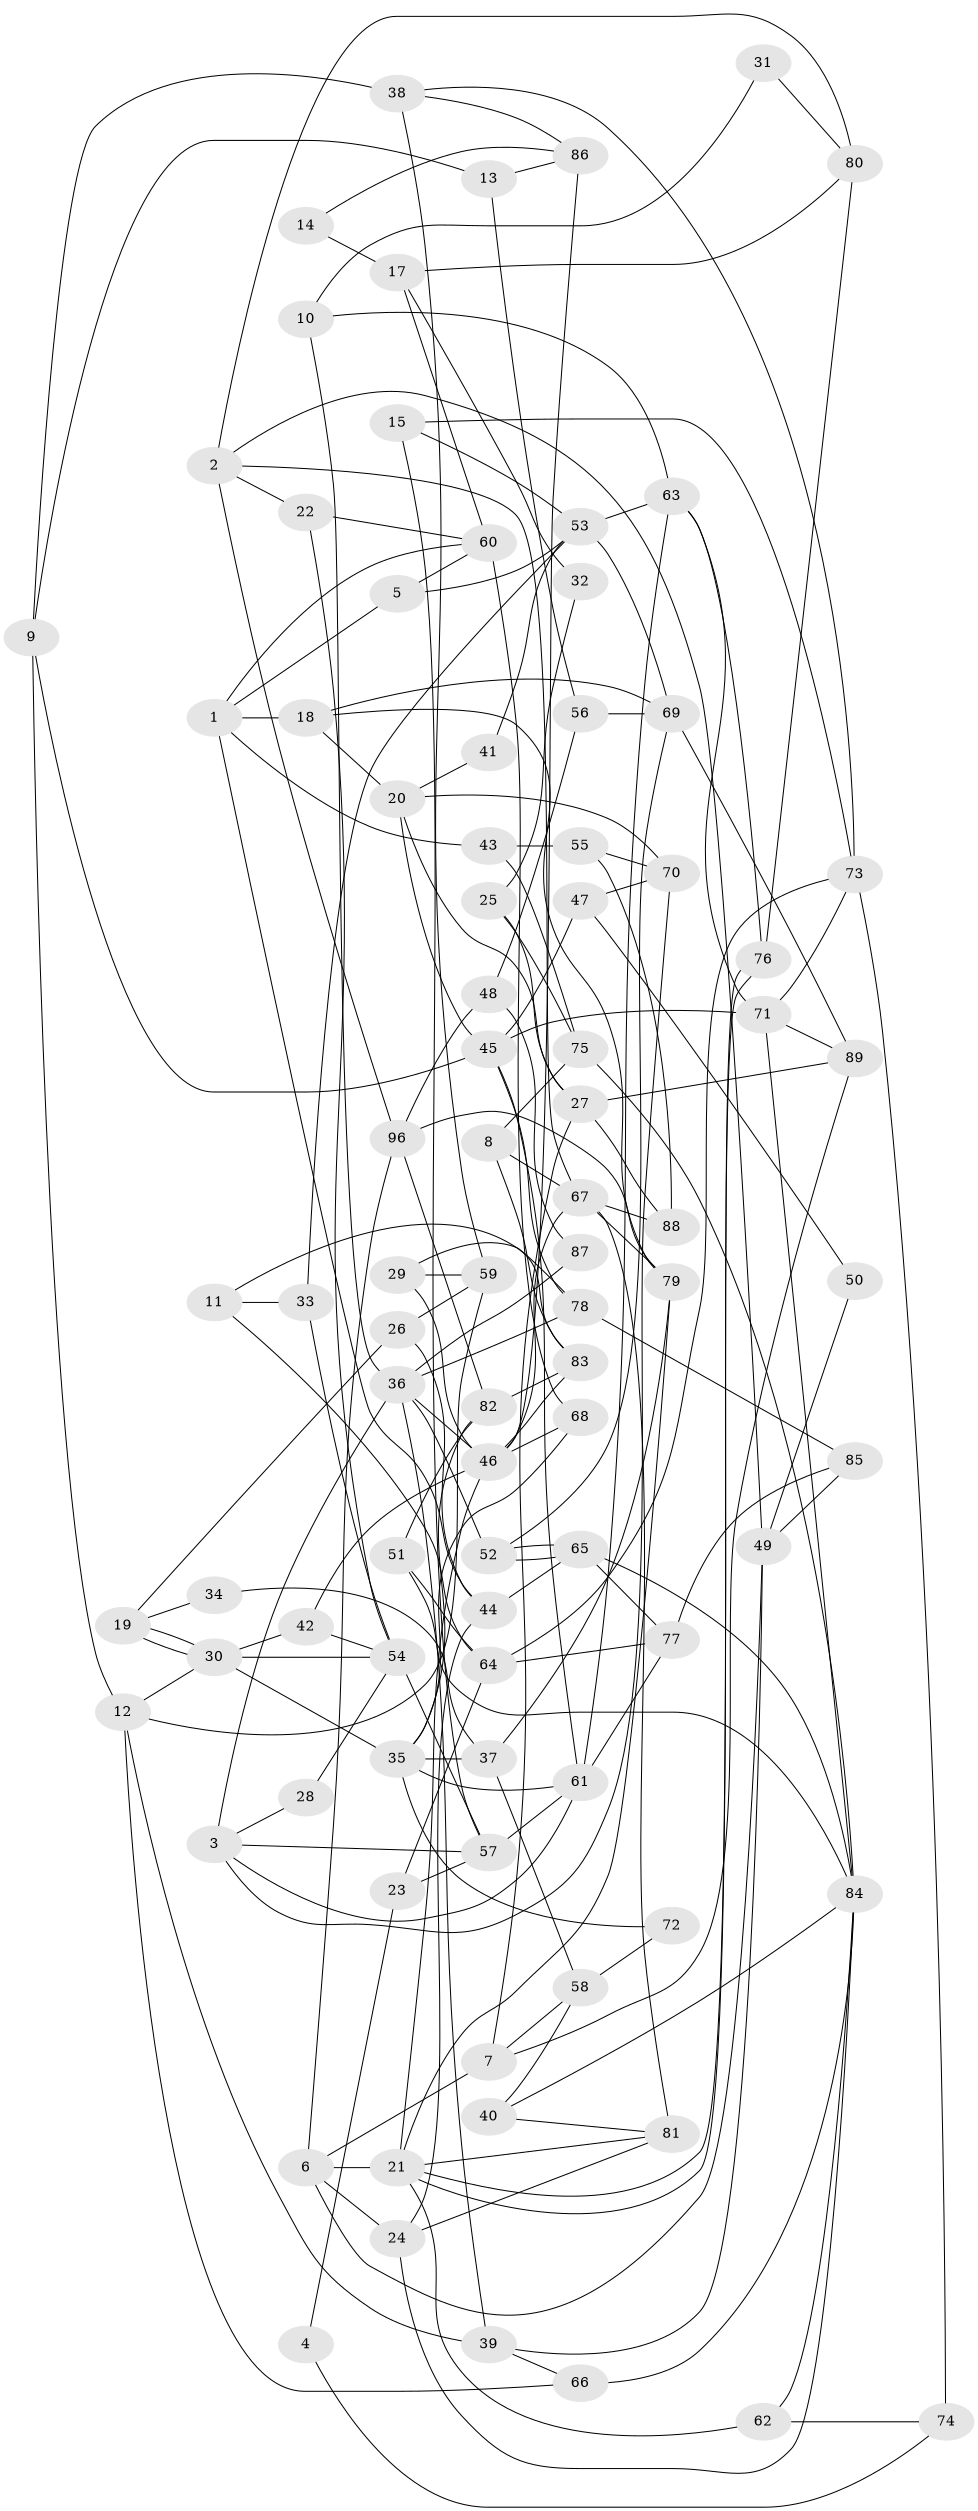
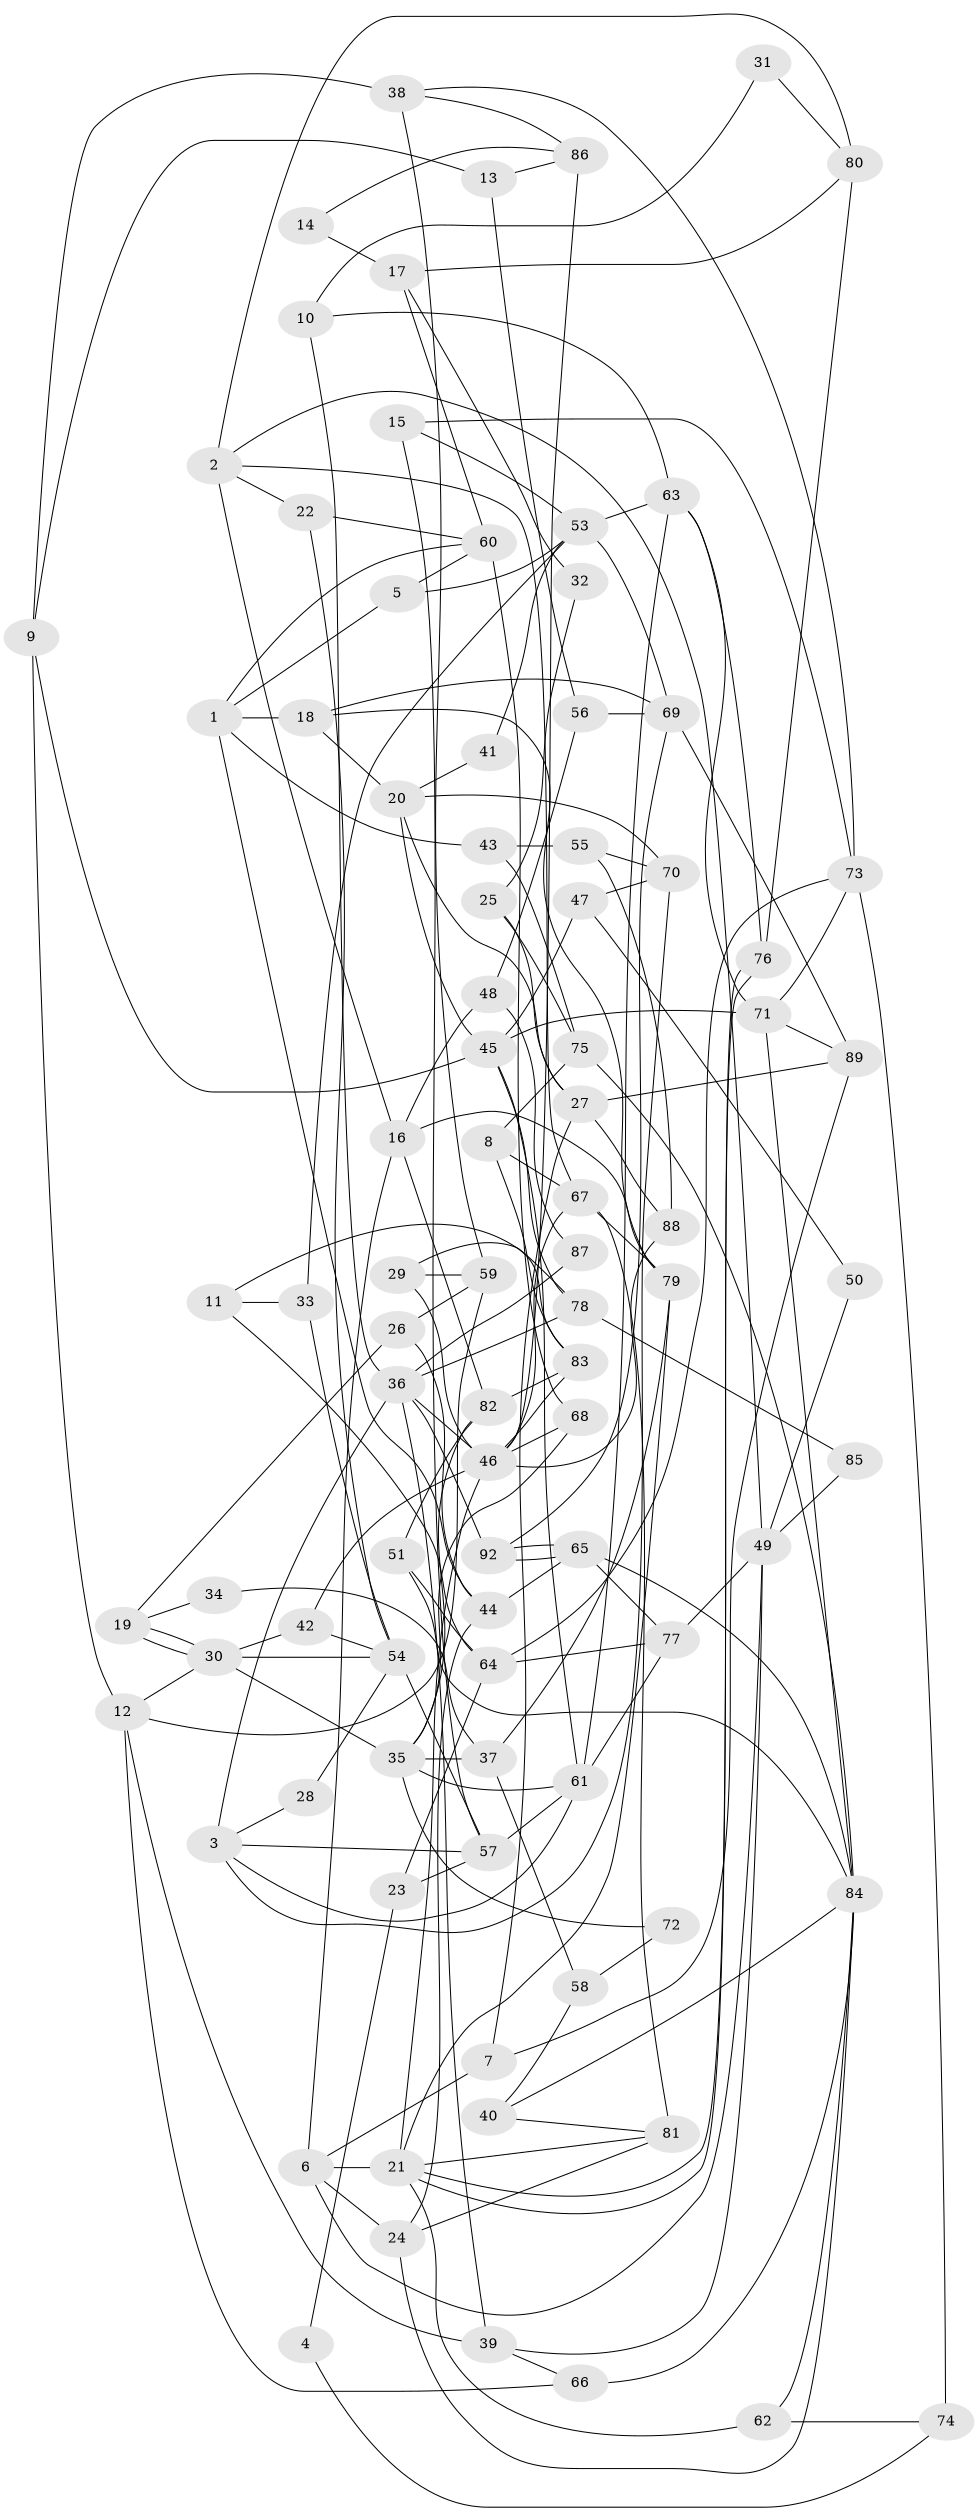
node "96": label "96" -> "16"
edge "67" -- "88": now "46" -- "88"
edge "85" -- "77": now "49" -- "77"
node "52": label "52" -> "92"
edge "58" -- "7": removed
